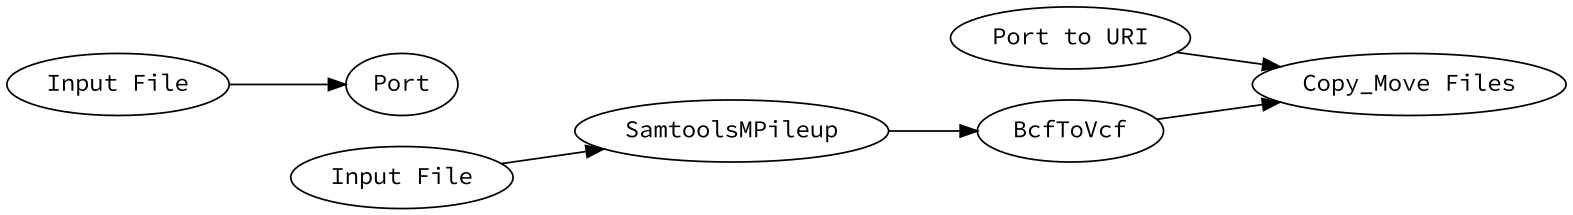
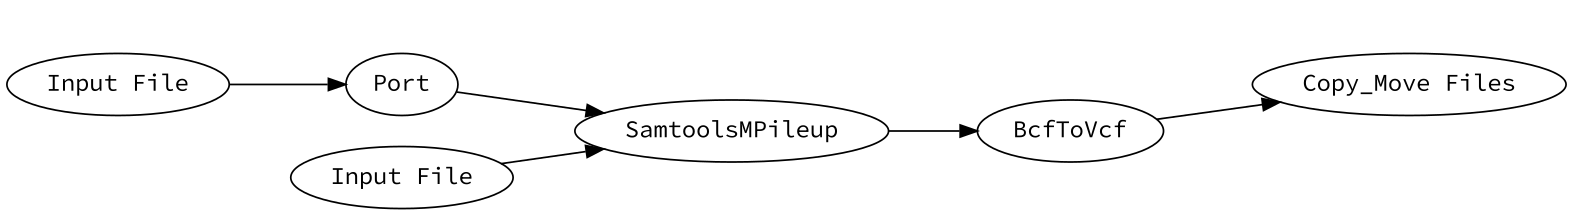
node "Port to URI": removed
edge "Port" -> "SamtoolsMPileup": added
